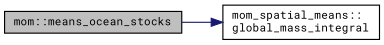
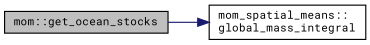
node "mom::means_ocean_stocks": label "mom::means_ocean_stocks" -> "mom::get_ocean_stocks"
